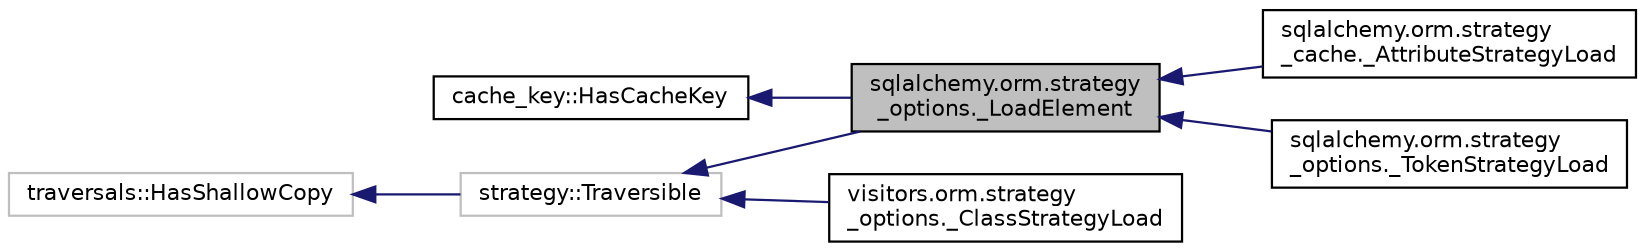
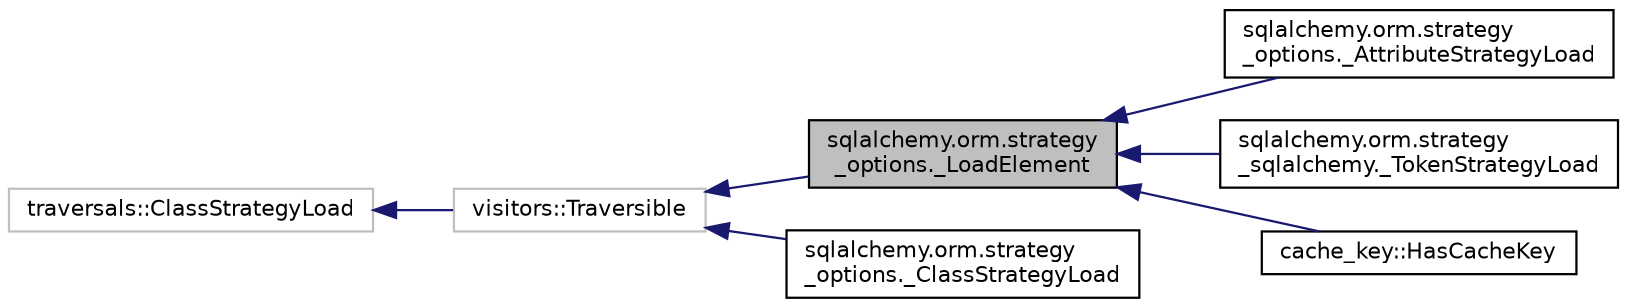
node "sqlalchemy.orm.strategy _cache._AttributeStrategyLoad": label "sqlalchemy.orm.strategy _cache._AttributeStrategyLoad" -> "sqlalchemy.orm.strategy _options._AttributeStrategyLoad"
edge "sqlalchemy.orm.strategy _options._LoadElement" -> "cache_key::HasCacheKey": reversed
node "sqlalchemy.orm.strategy _options._TokenStrategyLoad": label "sqlalchemy.orm.strategy _options._TokenStrategyLoad" -> "sqlalchemy.orm.strategy _sqlalchemy._TokenStrategyLoad"
node "traversals::HasShallowCopy": label "traversals::HasShallowCopy" -> "traversals::ClassStrategyLoad"
node "strategy::Traversible": label "strategy::Traversible" -> "visitors::Traversible"
node "visitors.orm.strategy _options._ClassStrategyLoad": label "visitors.orm.strategy _options._ClassStrategyLoad" -> "sqlalchemy.orm.strategy _options._ClassStrategyLoad"
